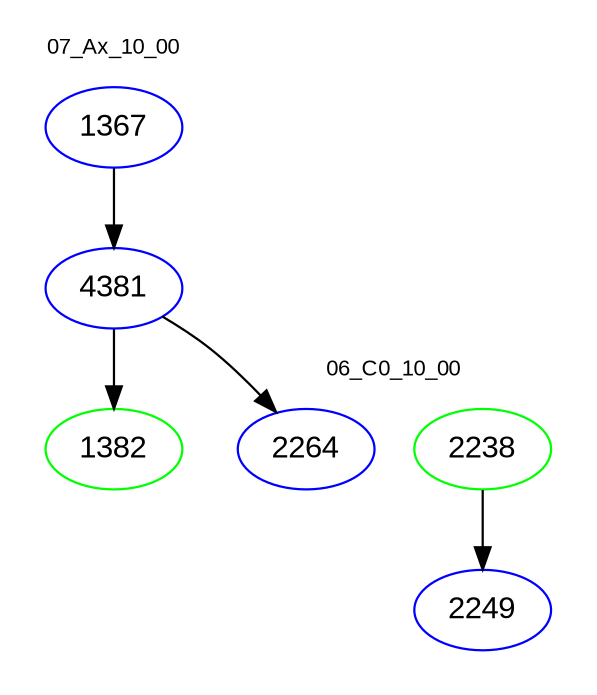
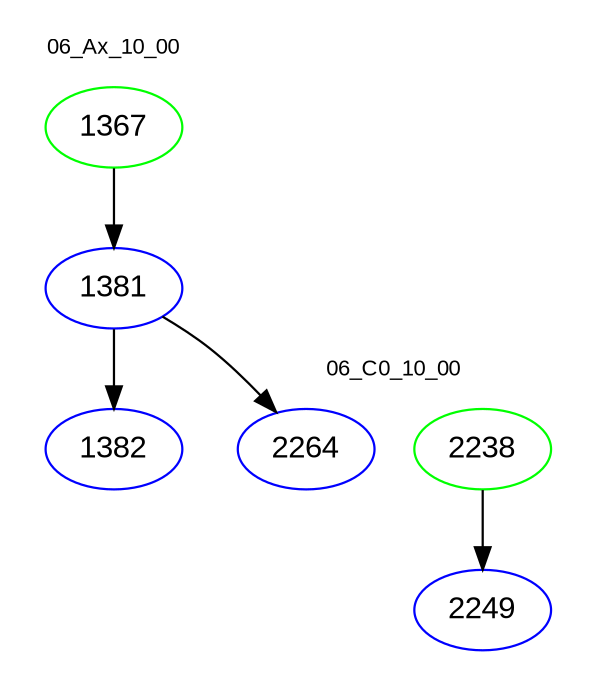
cluster "07_Ax_10_00": label "07_Ax_10_00" -> "06_Ax_10_00"
node "1367": color blue -> green
node "4381": label "4381" -> "1381"
node "1382": color green -> blue
